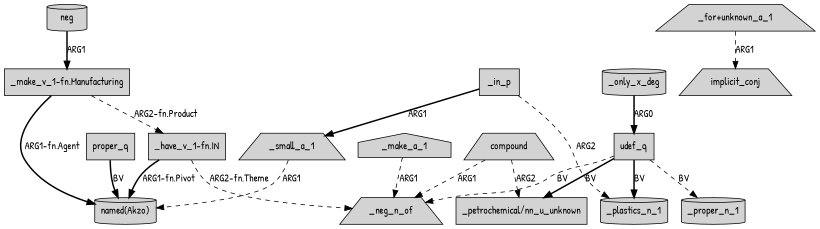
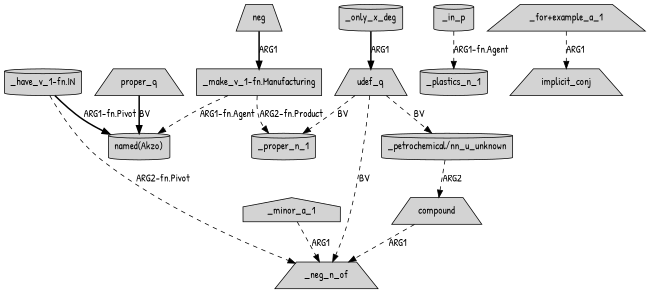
node "neg": shape cylinder -> trapezium
node "_for+unknown_a_1": label "_for+unknown_a_1" -> "_for+example_a_1"
node "_in_p": shape box -> cylinder
edge "_make_v_1-fn.Manufacturing" -> "_have_v_1-fn.IN": now "_make_v_1-fn.Manufacturing" -> "_proper_n_1"
edge "_only_x_deg" -> "udef_q": label "ARG0" -> "ARG1"
node "proper_q": shape box -> trapezium
node "_have_v_1-fn.IN": shape box -> cylinder
node "_small_a_1": removed
node "_make_a_1": label "_make_a_1" -> "_minor_a_1"
edge "_in_p" -> "_plastics_n_1": label "ARG2" -> "ARG1-fn.Agent"
node "udef_q": shape box -> trapezium
edge "_make_v_1-fn.Manufacturing" -> "named(Akzo)": style bold -> dashed
edge "compound" -> "_petrochemical/nn_u_unknown": reversed
edge "udef_q" -> "_plastics_n_1": removed, label "BV"
edge "udef_q" -> "_petrochemical/nn_u_unknown": style bold -> dashed
edge "_have_v_1-fn.IN" -> "_neg_n_of": label "ARG2-fn.Theme" -> "ARG2-fn.Pivot"
node "_petrochemical/nn_u_unknown": shape box -> cylinder
